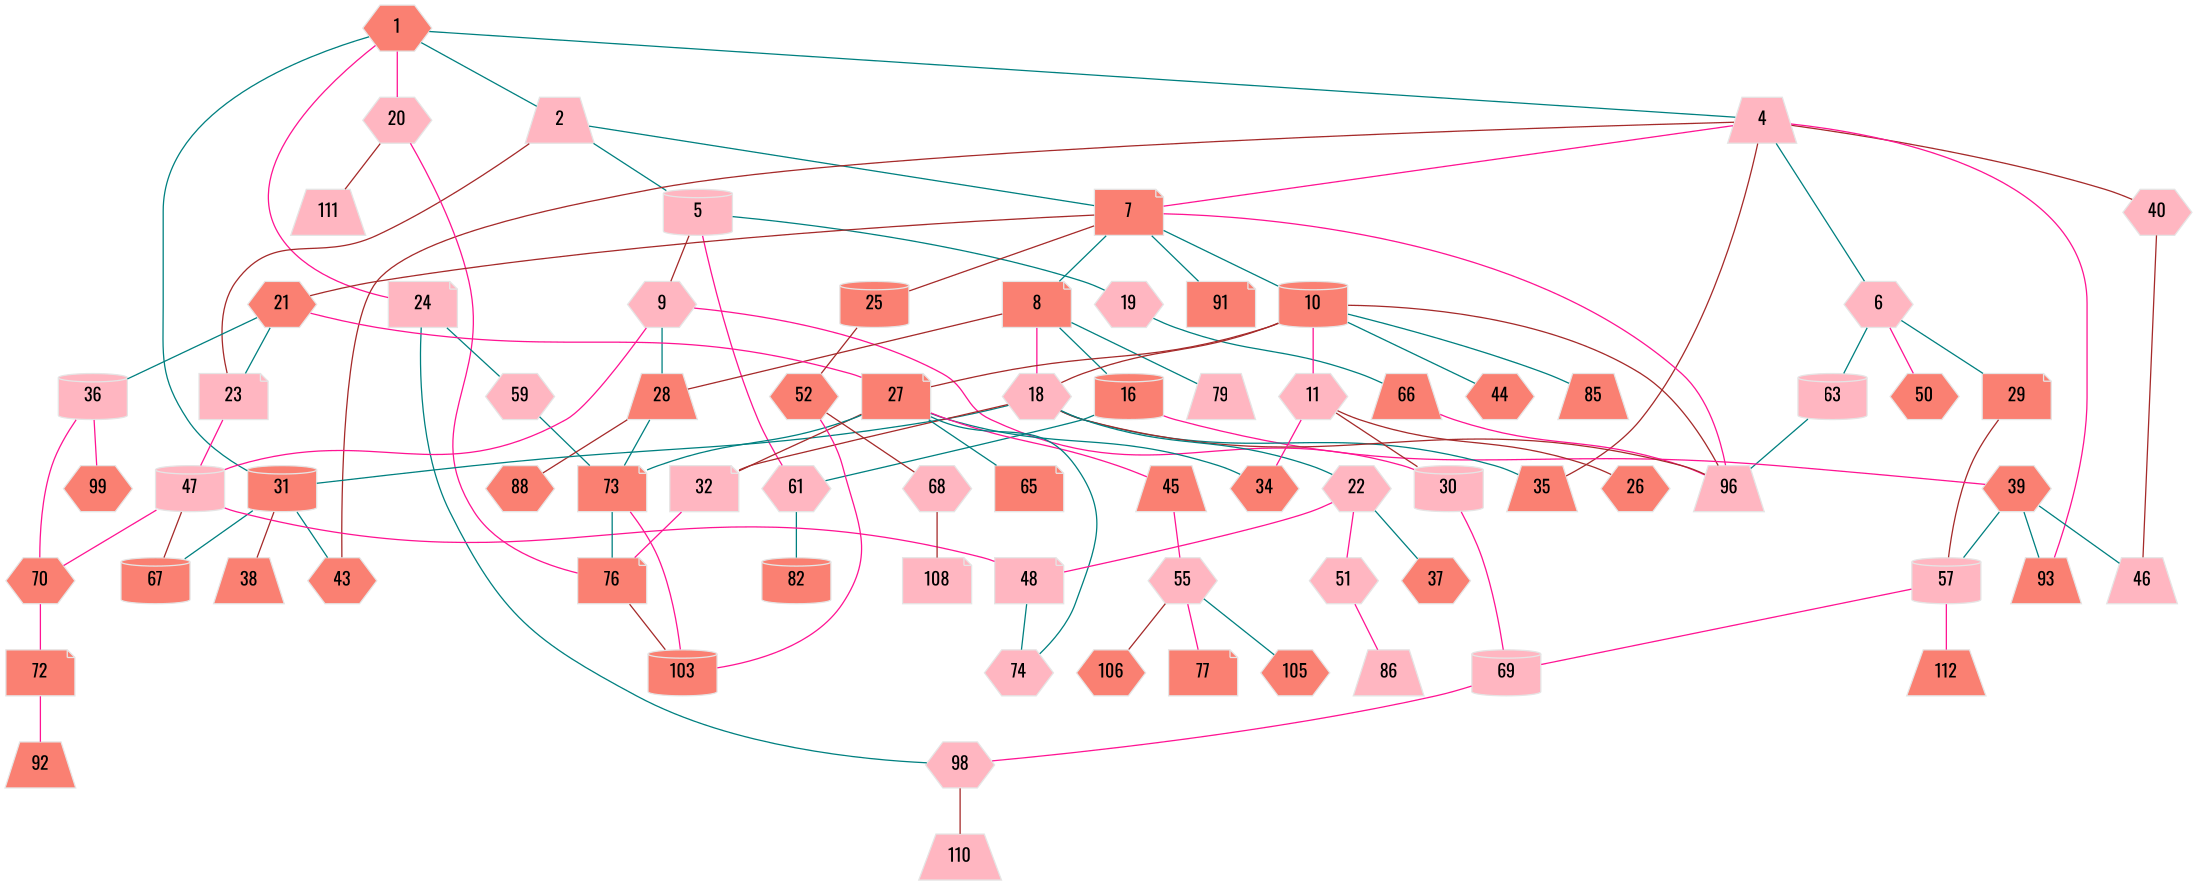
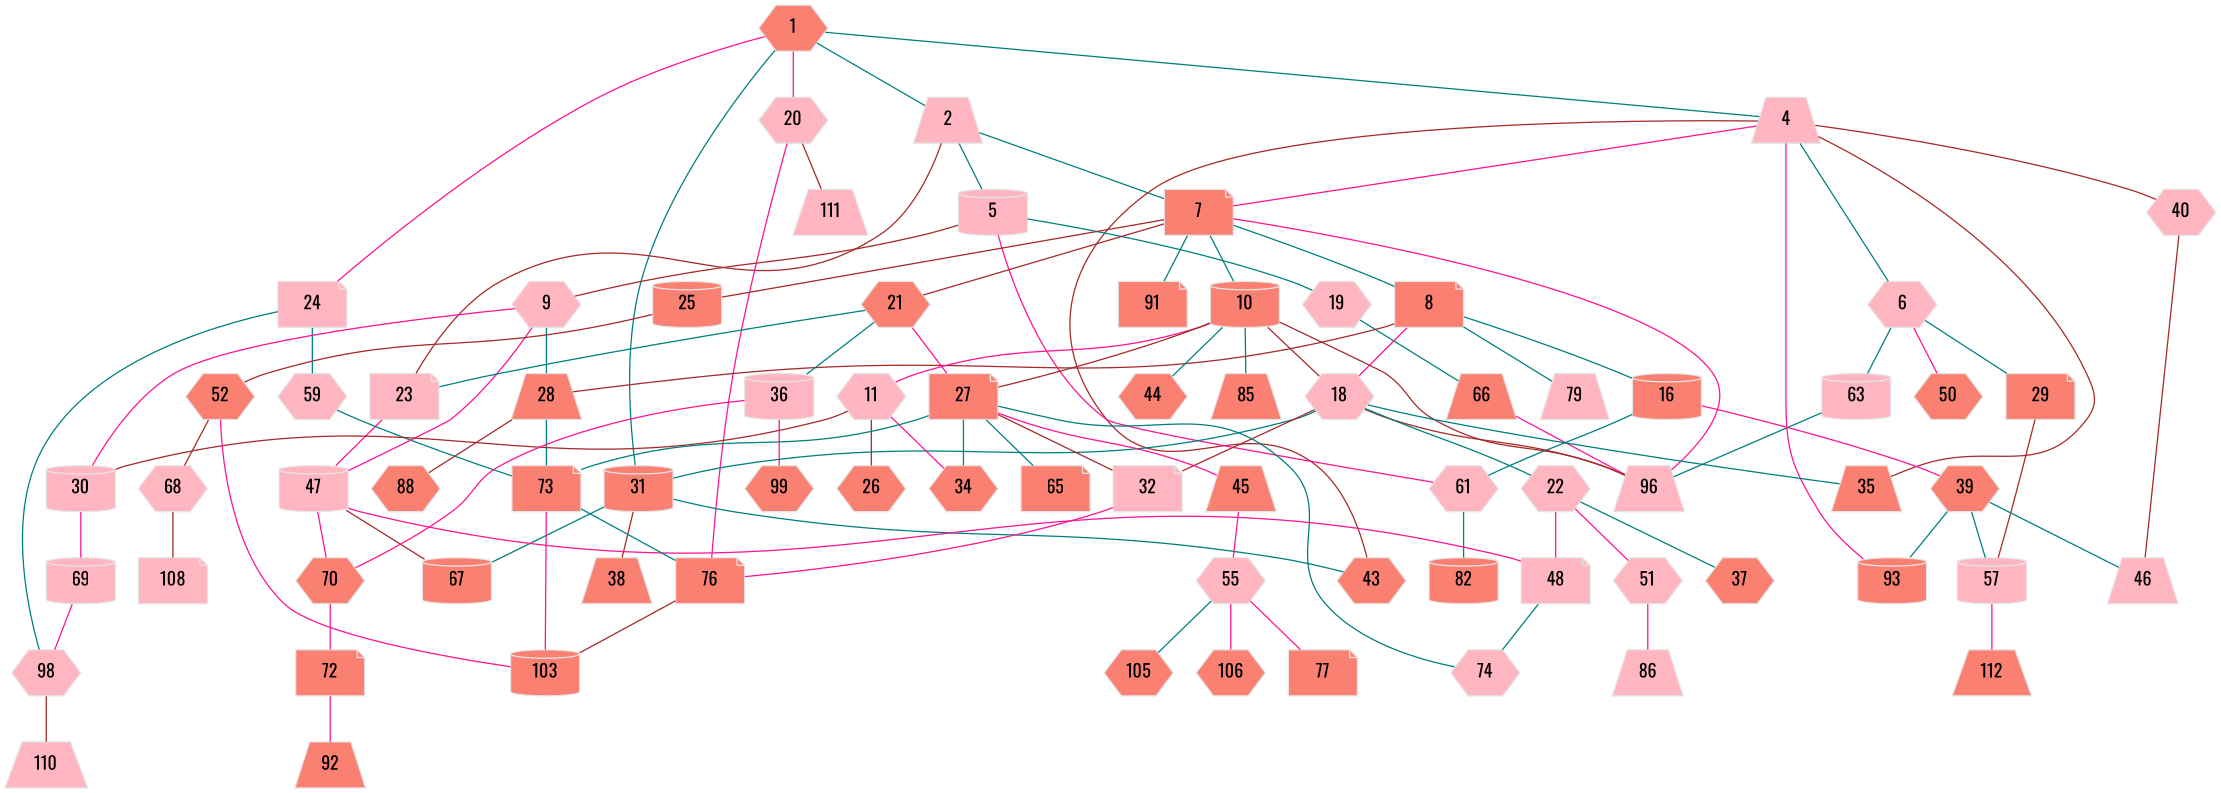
node "93": shape trapezium -> cylinder
edge "55" -- "106": color brown -> deeppink
edge "57" -- "69": removed
